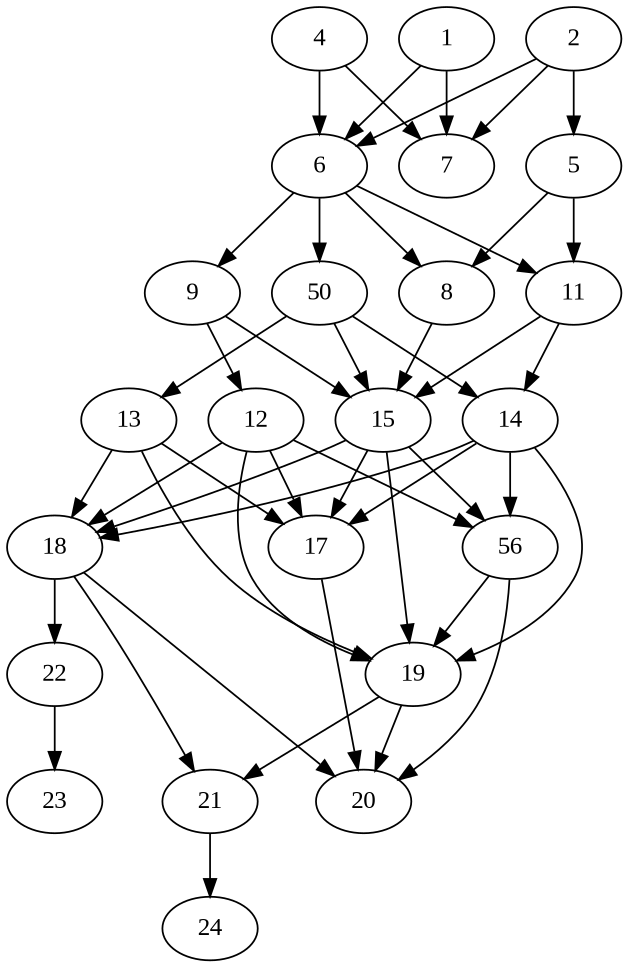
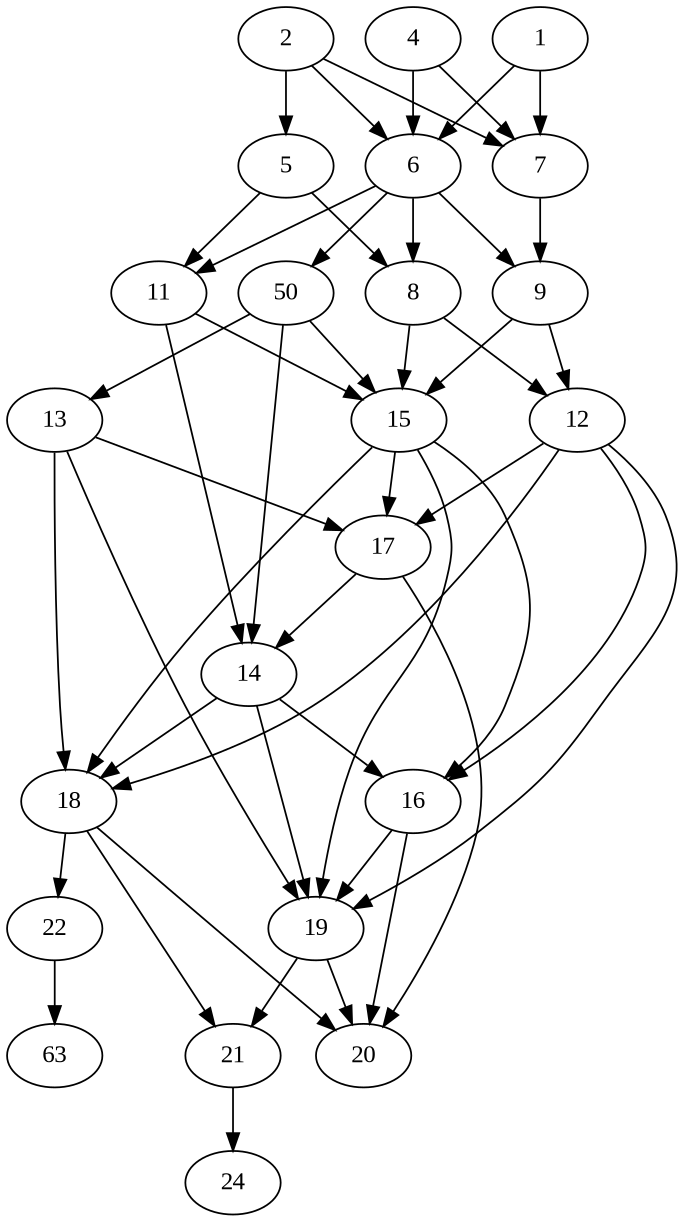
edge "7" -> "9": added
edge "8" -> "12": added
edge "14" -> "17": reversed
node "56": label "56" -> "16"
node "23": label "23" -> "63"
